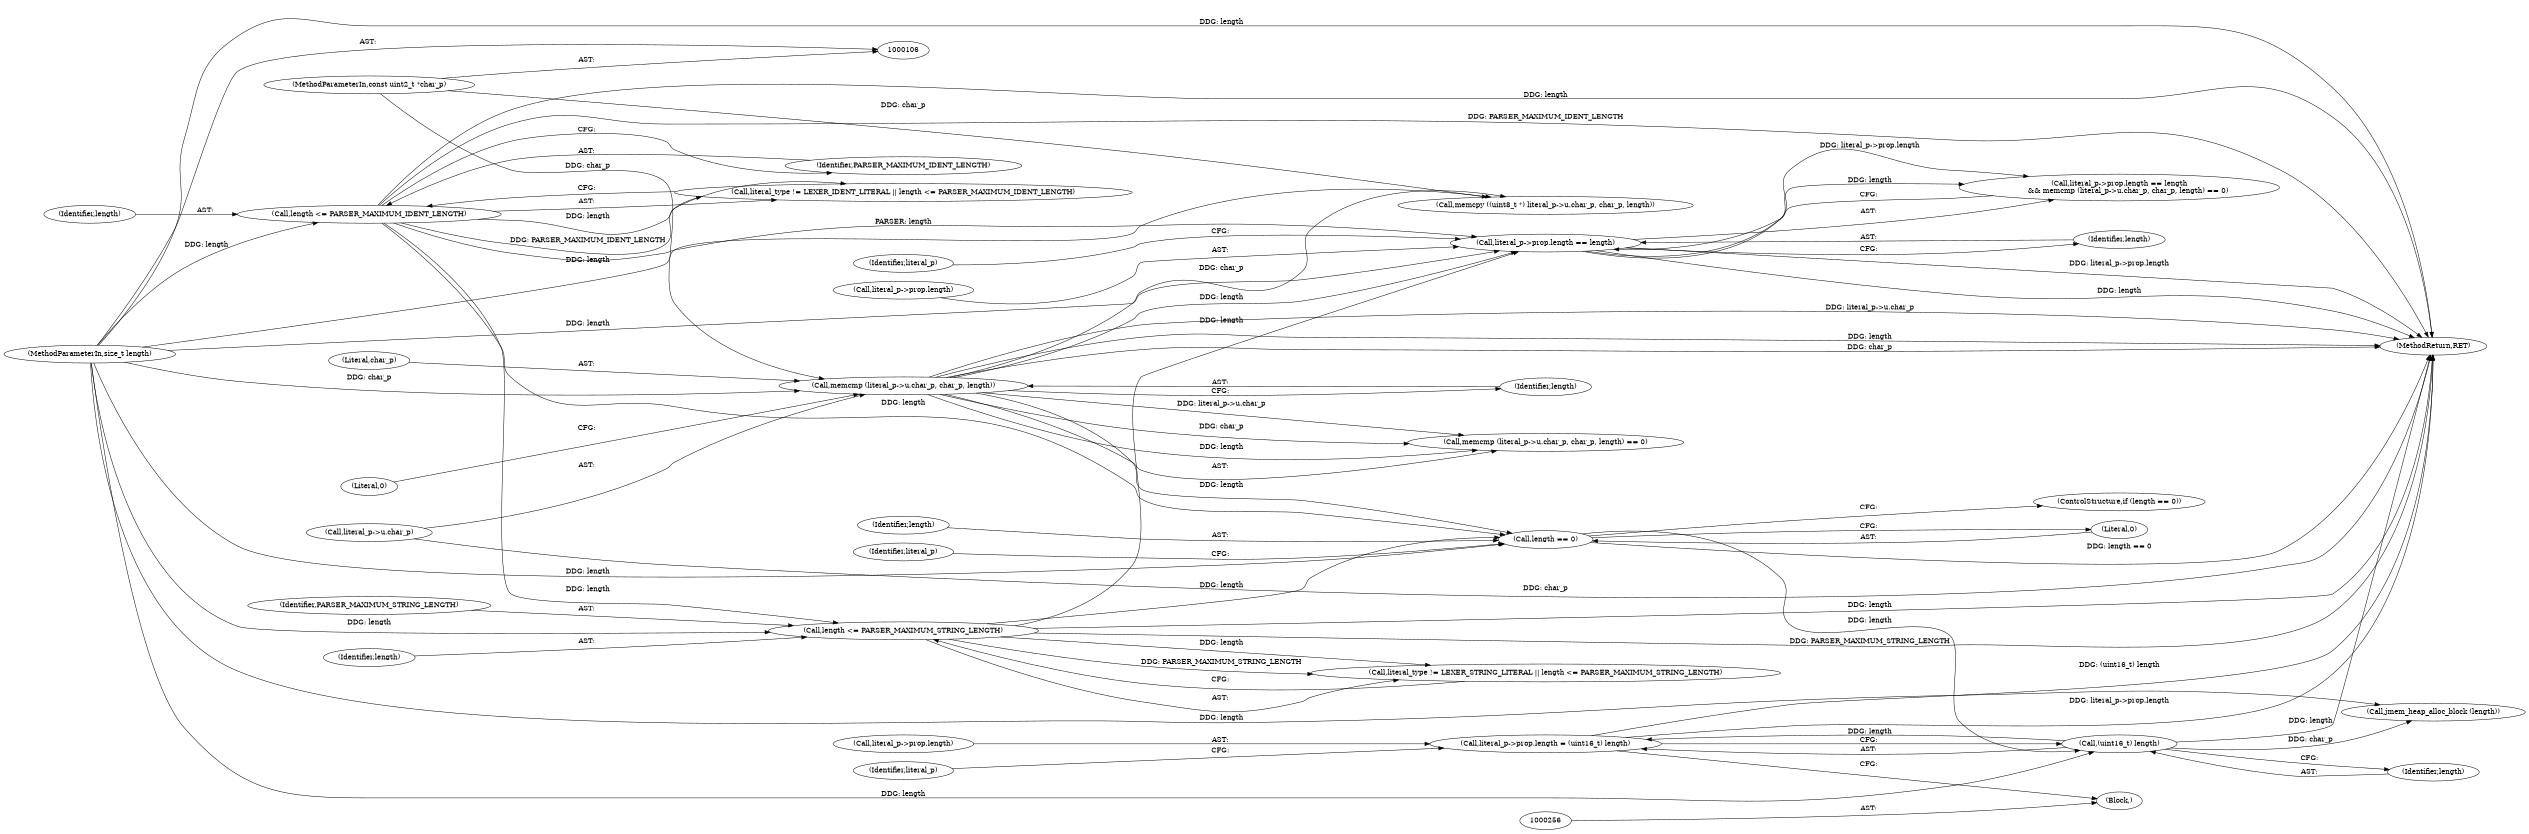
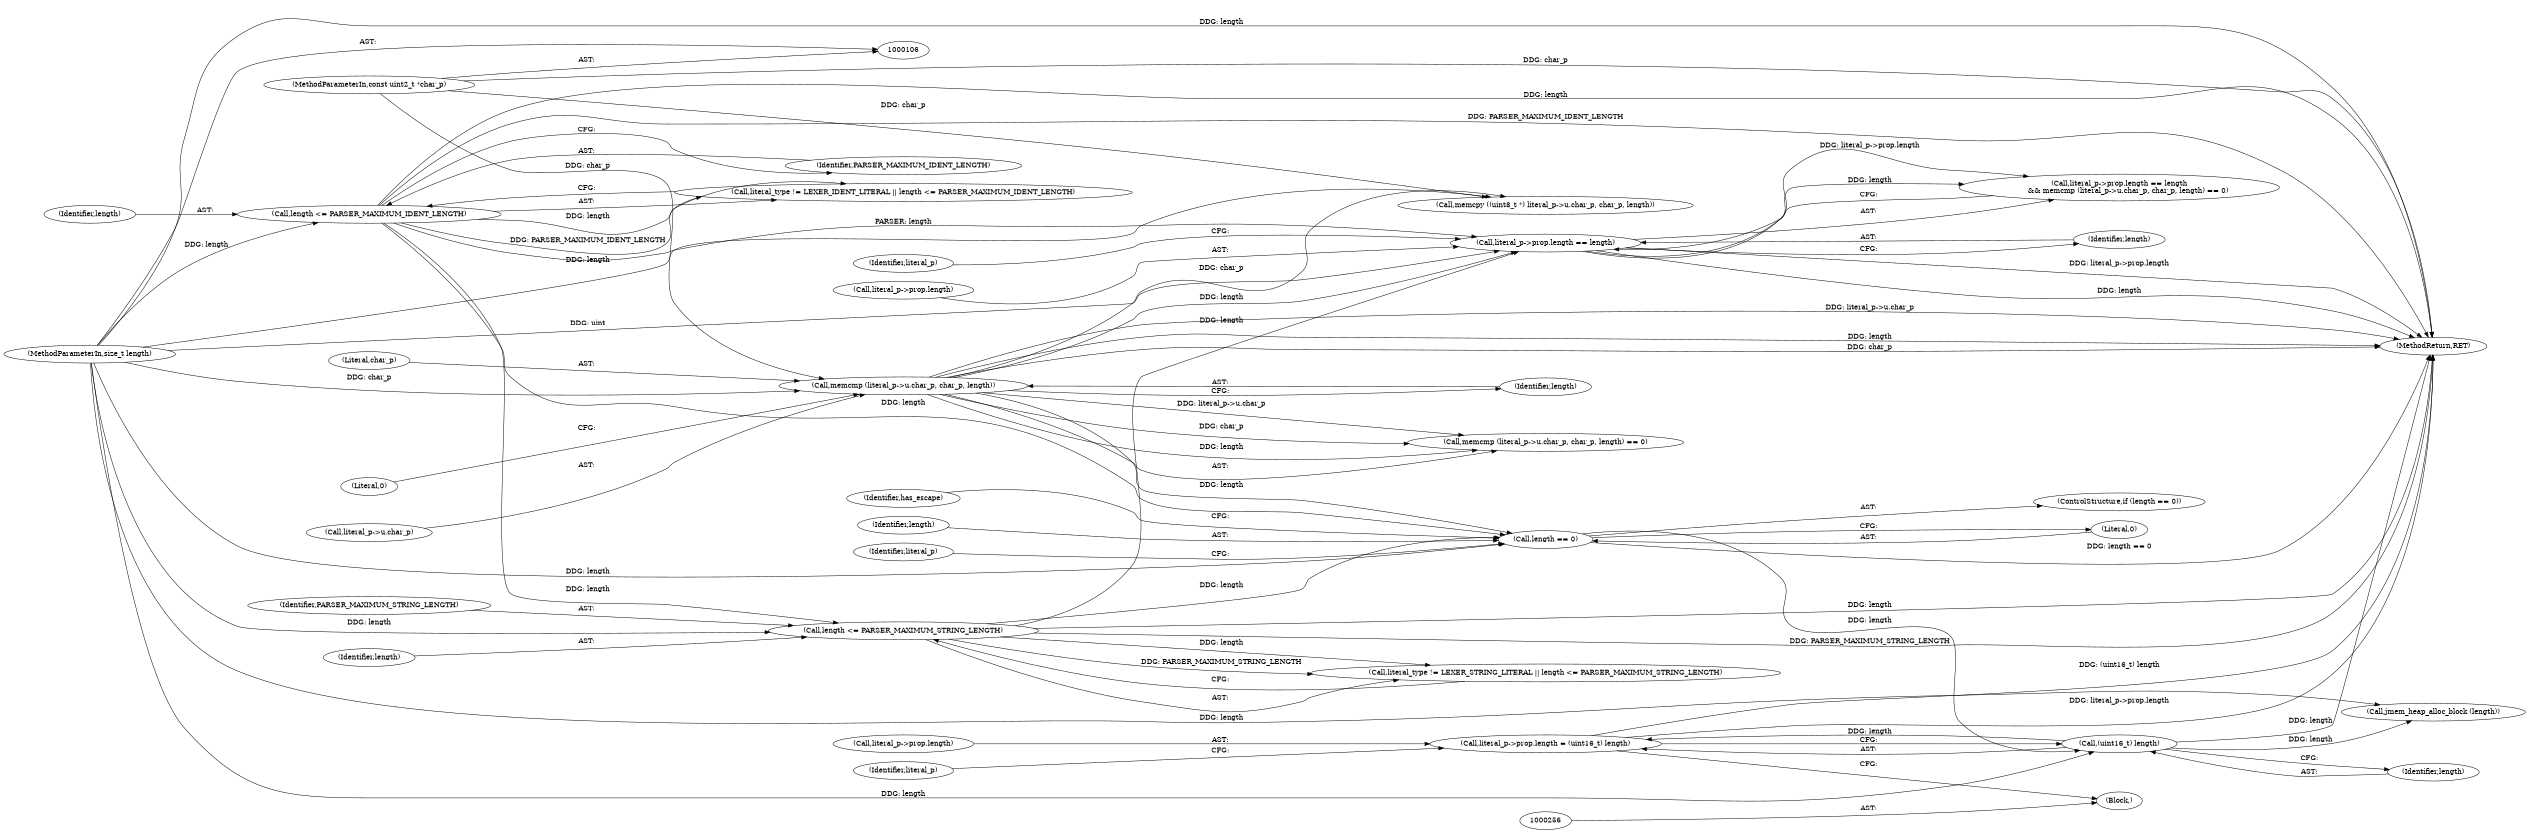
edge "(MethodParameterIn,size_t length)" -> "(Call,literal_p->prop.length == length)": label "DDG: length" -> "DDG: uint"
node "(Identifier,has_escape)": added
edge "(Call,length == 0)" -> "(ControlStructure,if (length == 0))": label "CFG: " -> "AST: "
edge "(Call,literal_p->u.char_p)" -> "(MethodReturn,RET)": now "(MethodParameterIn,const uint2_t *char_p)" -> "(MethodReturn,RET)"
edge "(Call,(uint16_t) length)" -> "(Call,jmem_heap_alloc_block (length))": label "DDG: char_p" -> "DDG: length"
